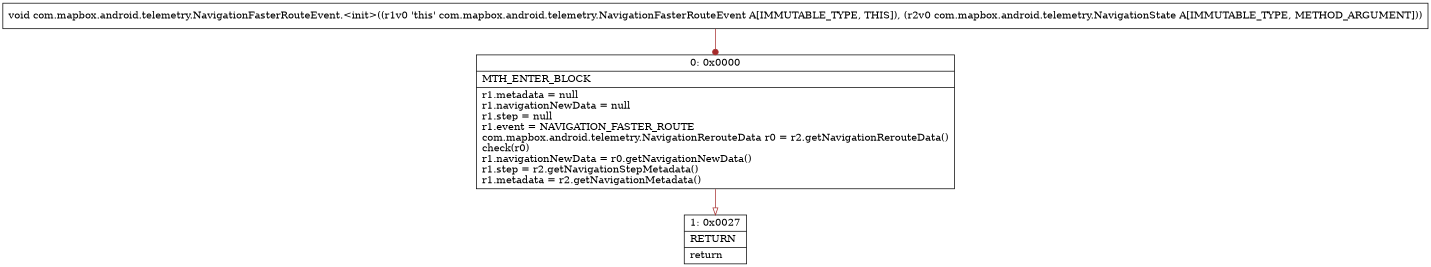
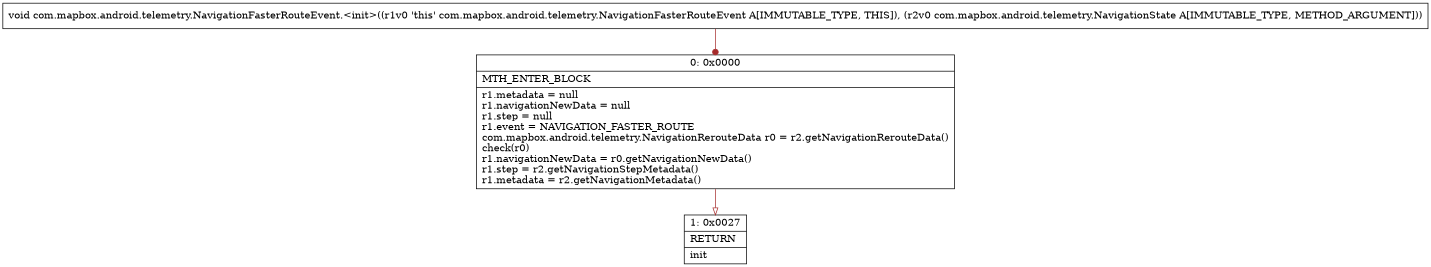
node "1: 0x0027": text "return" -> "init"
